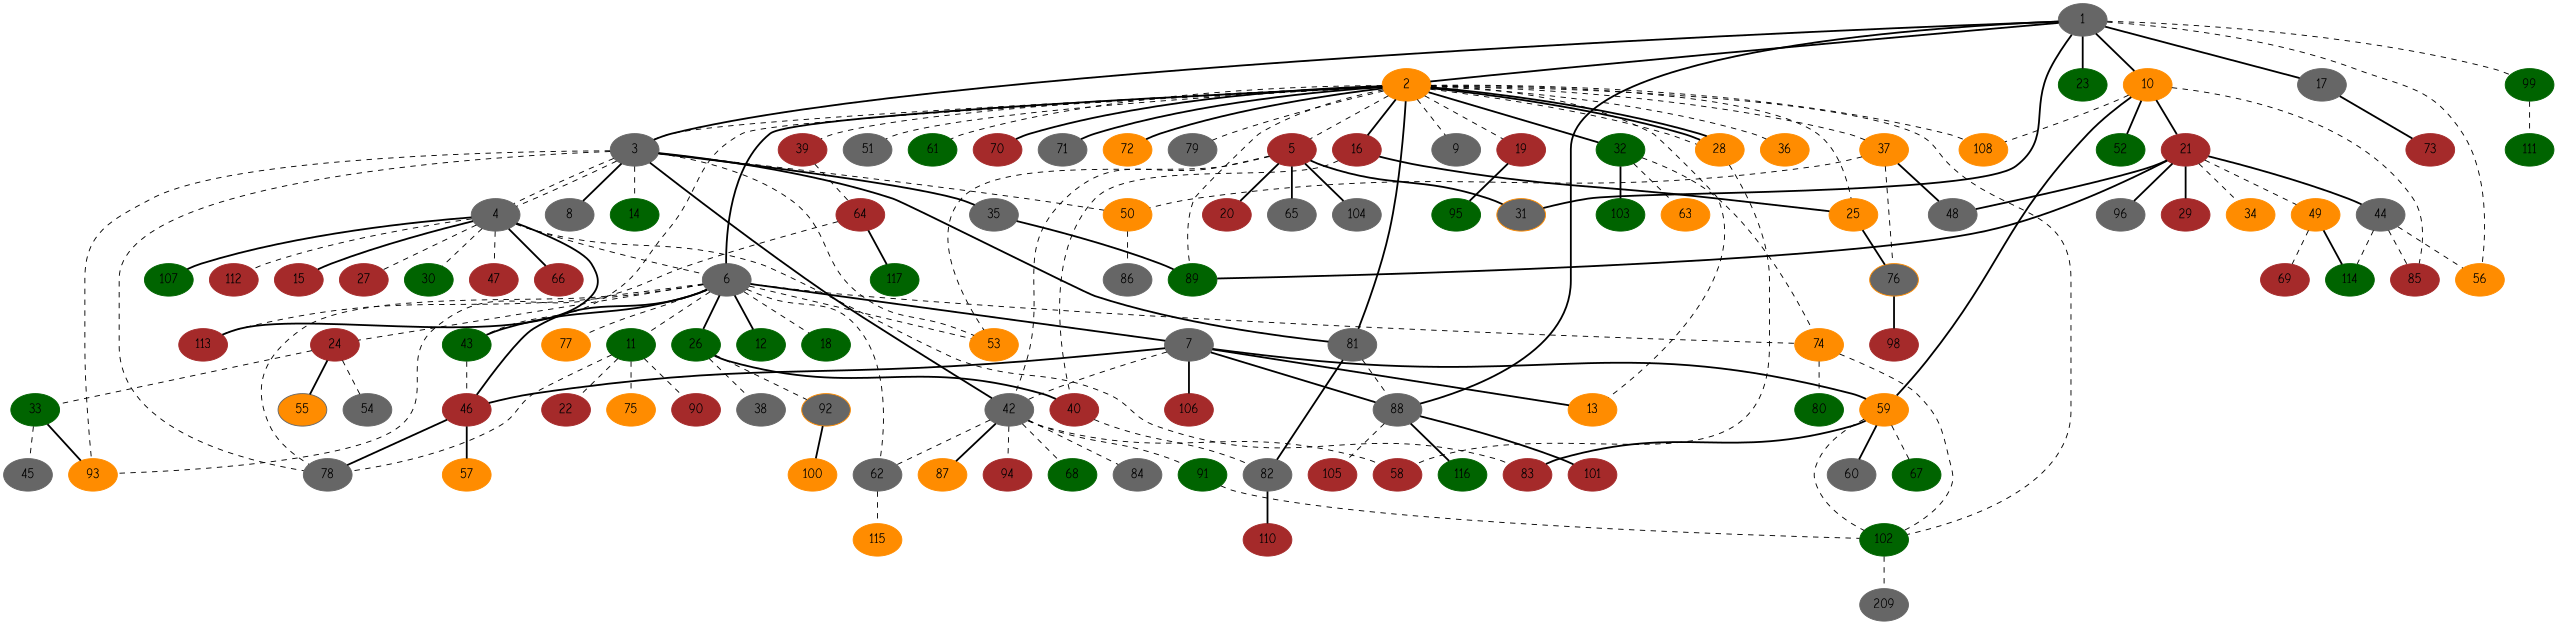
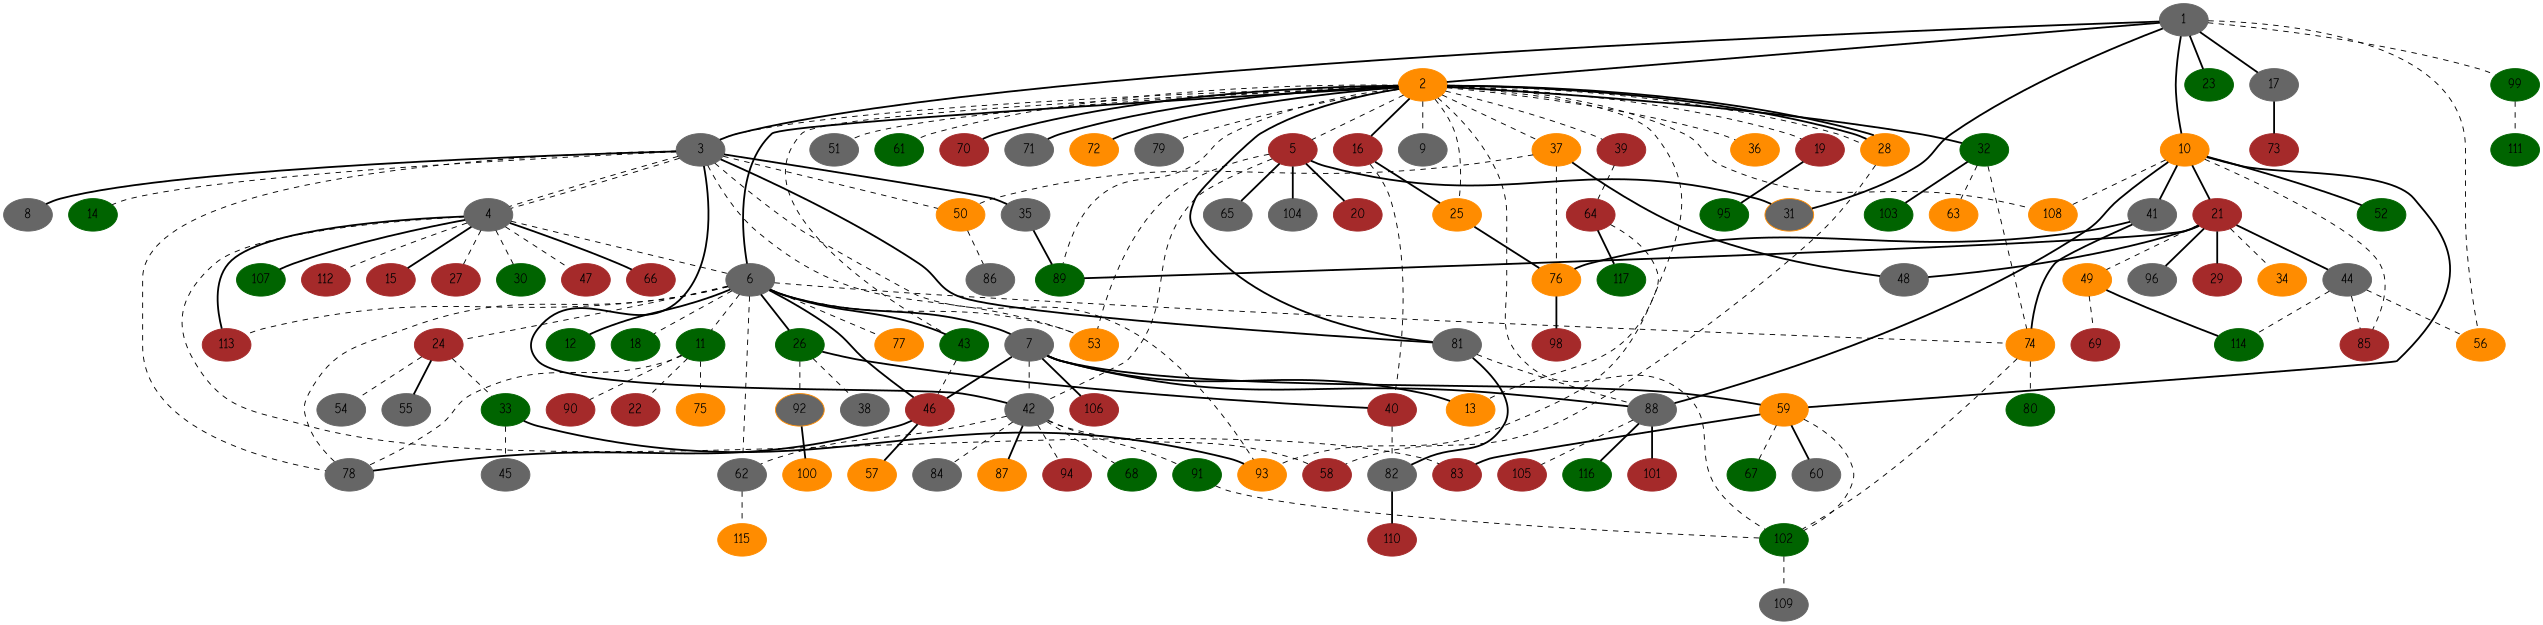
edge "1" -- "88": now "10" -- "88"
node "41": added
node "76": fillcolor gray40 -> darkorange
node "55": fillcolor darkorange -> gray40
node "209": label "209" -> "109"
